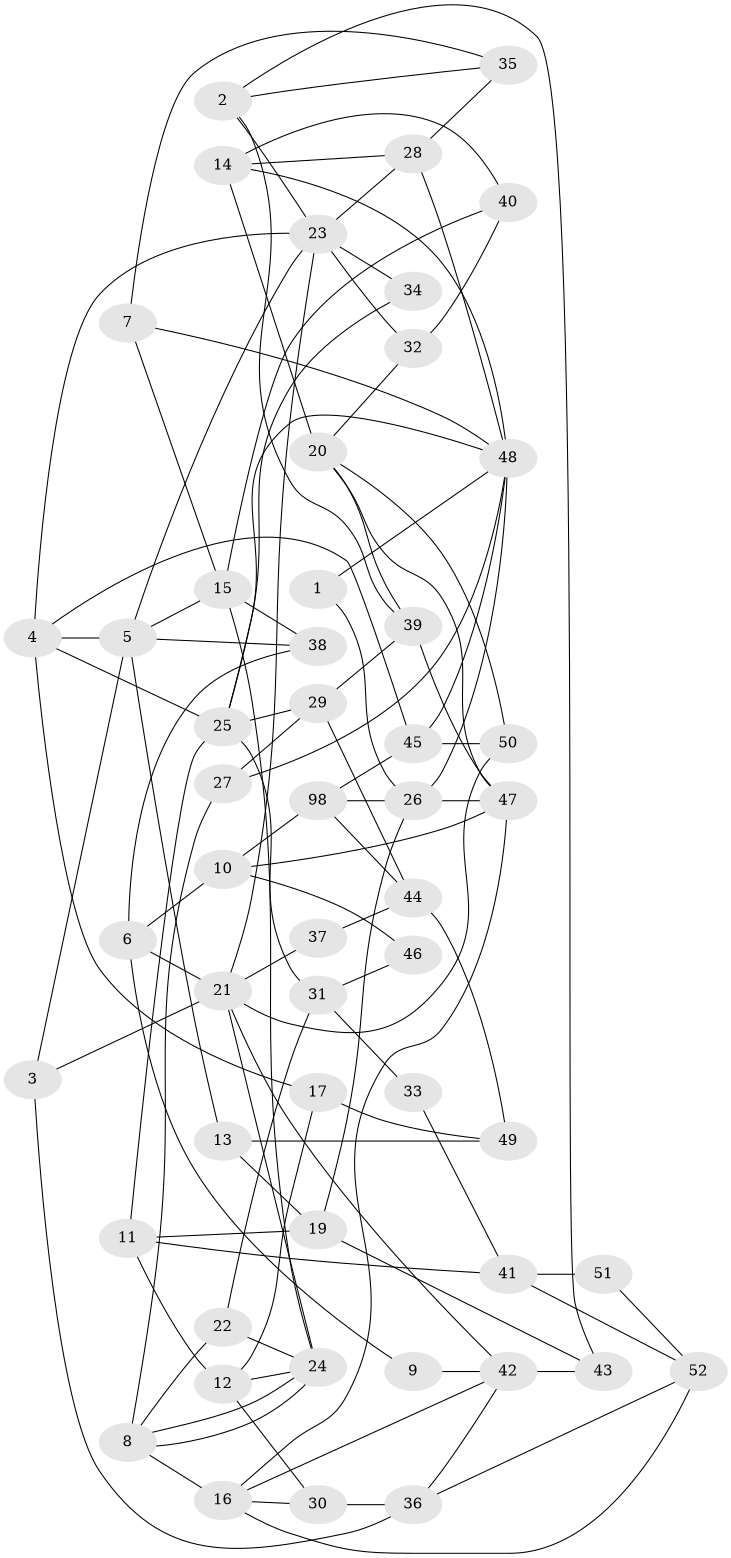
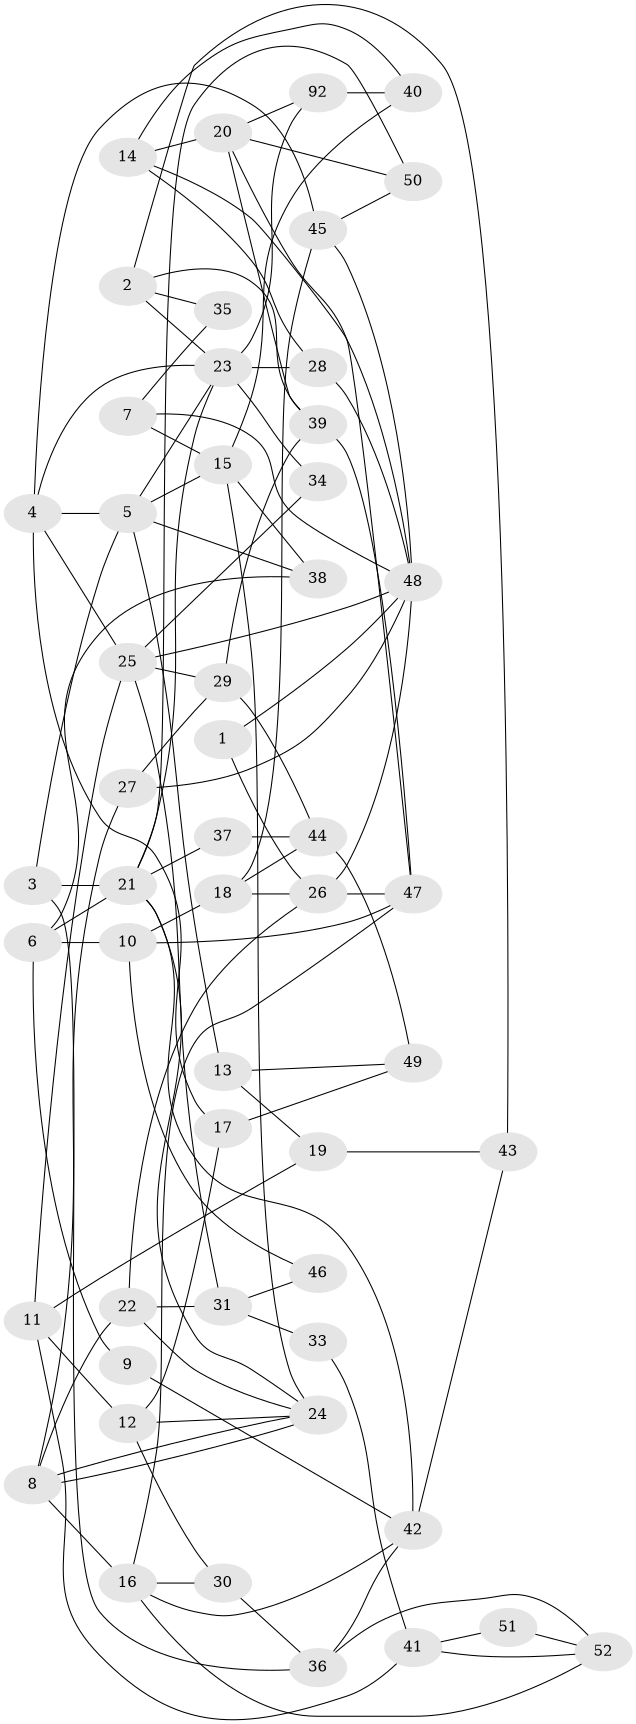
edge "35" -- "28": removed
node "32": label "32" -> "92"
node "98": label "98" -> "18"
edge "26" -- "19": now "26" -- "22"
